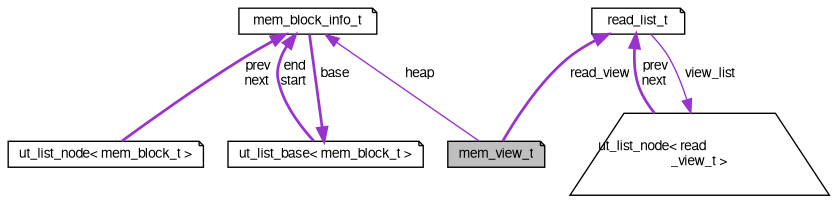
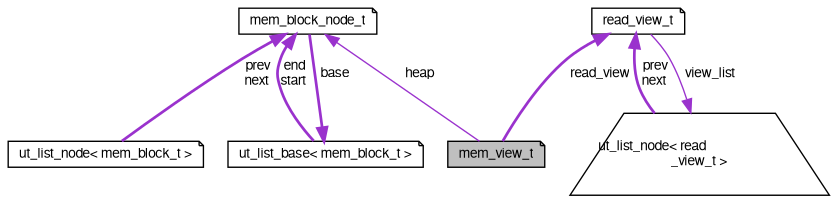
node "mem_block_info_t": label "mem_block_info_t" -> "mem_block_node_t"
node "read_list_t": label "read_list_t" -> "read_view_t"
